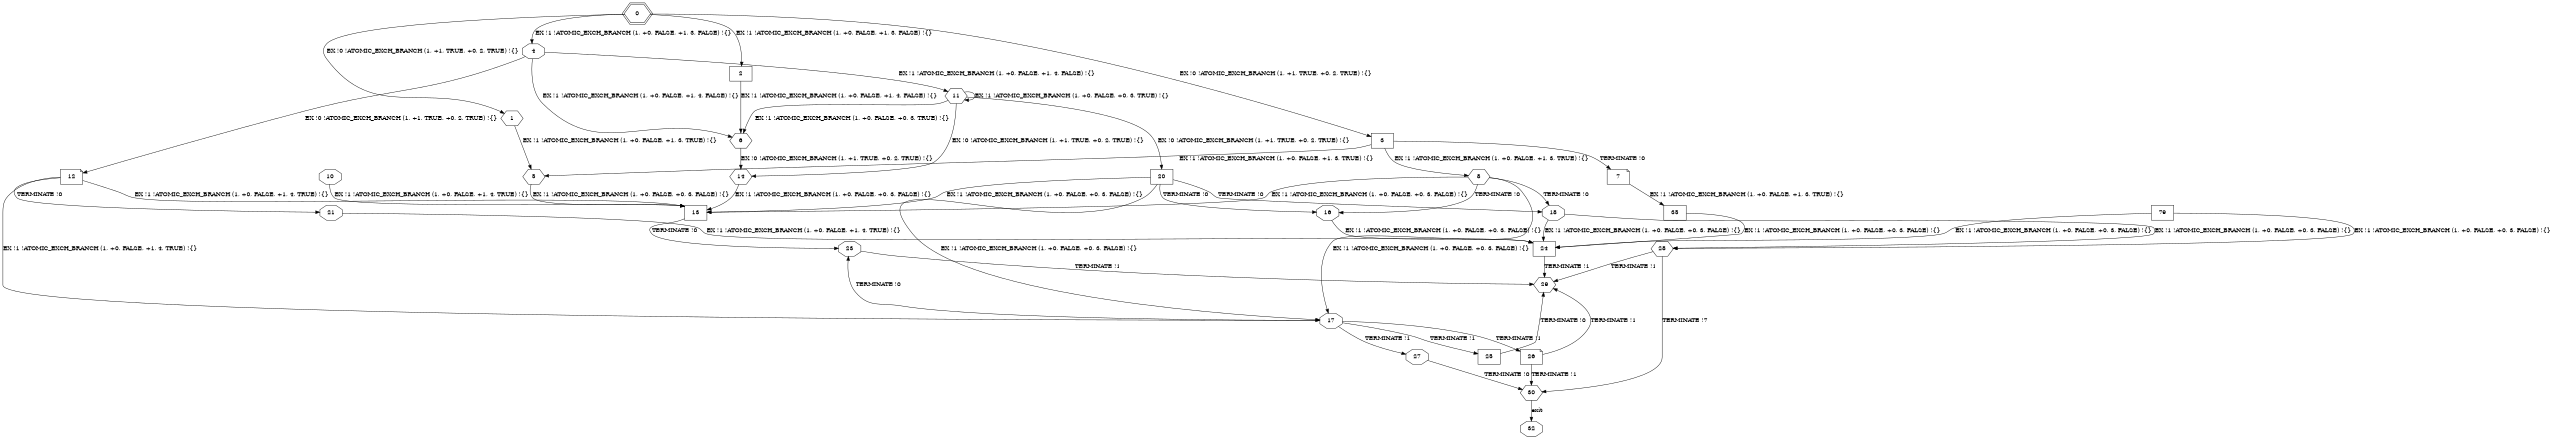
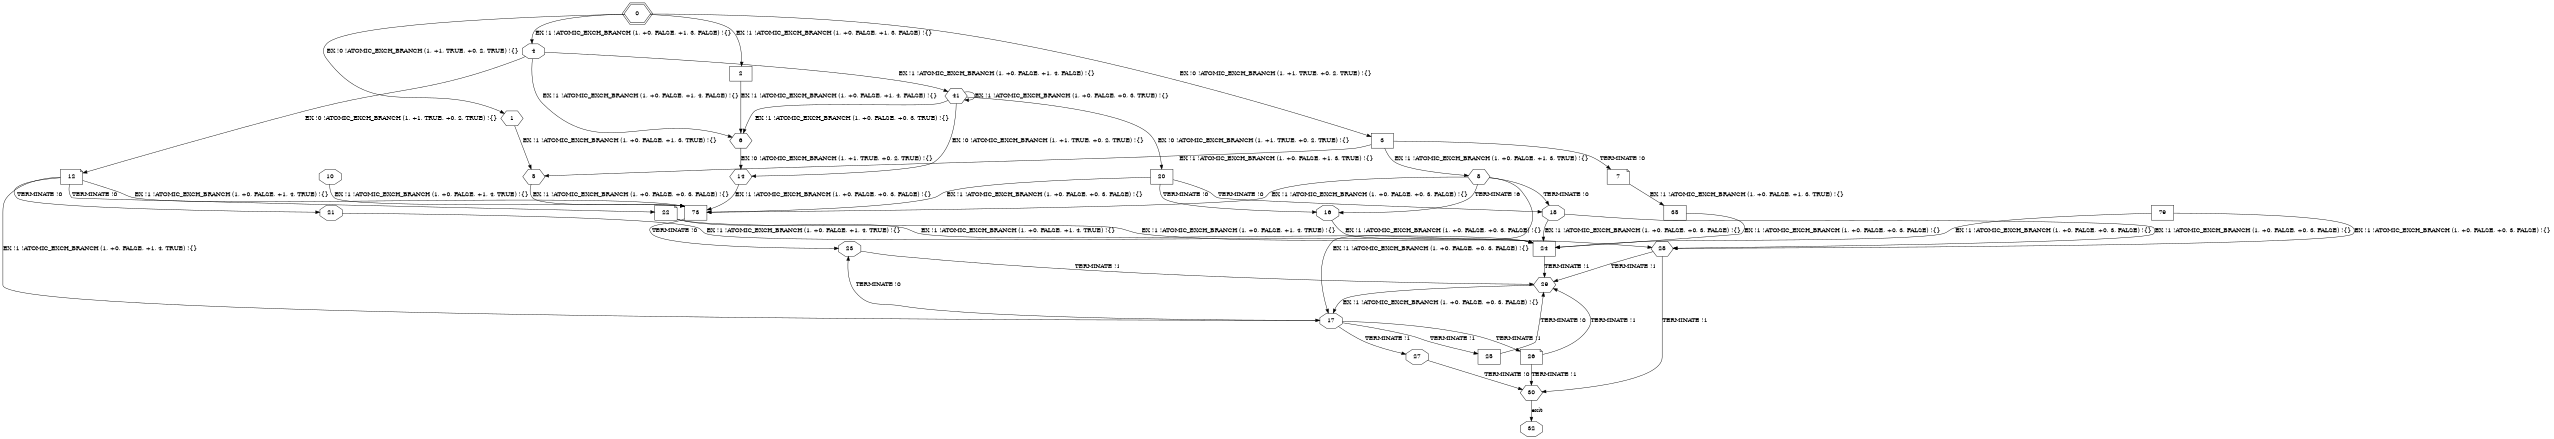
node "11": label "11" -> "41"
edge "8" -> "16": label "TERMINATE !0" -> "TERMINATE !6"
node "22": added
node "13": label "13" -> "73"
edge "20" -> "17": now "29" -> "17"
edge "28" -> "30": label "TERMINATE !7" -> "TERMINATE !1"
